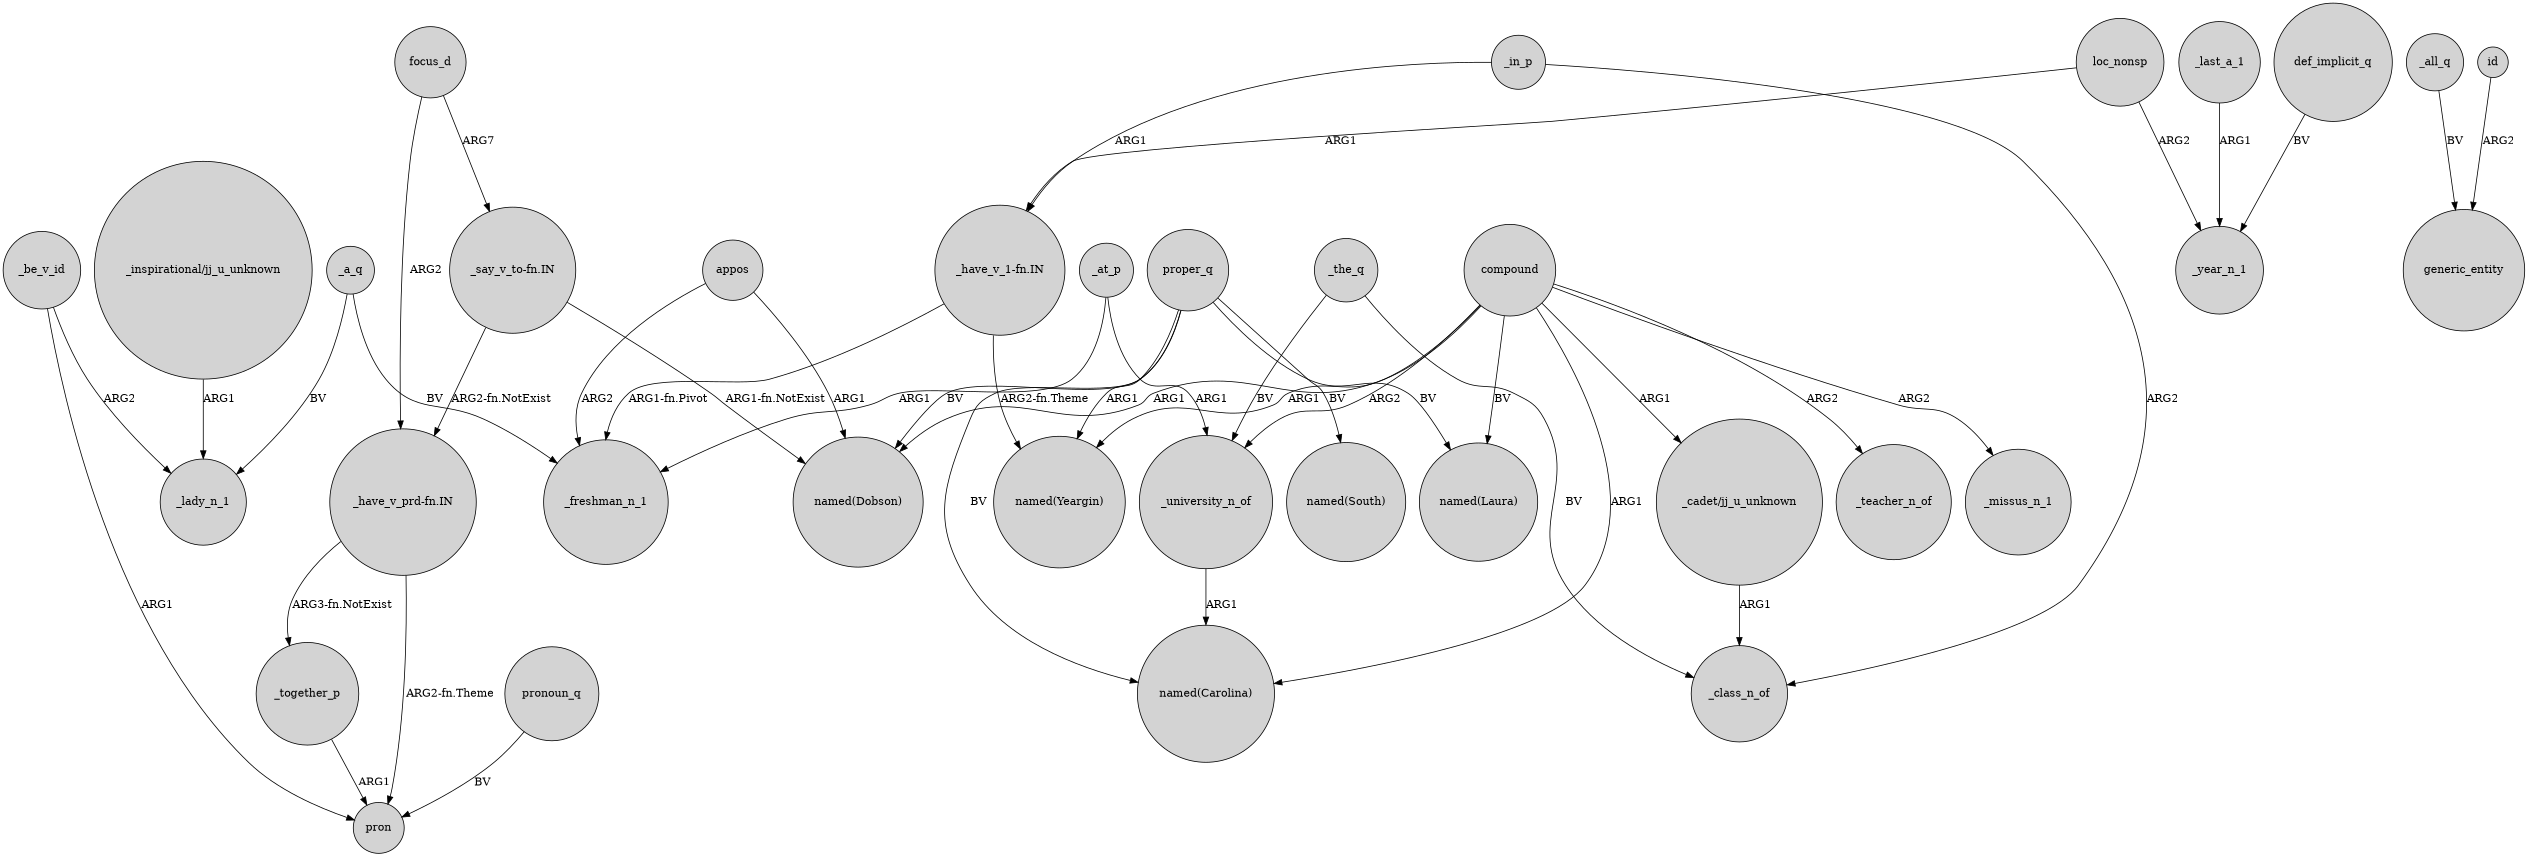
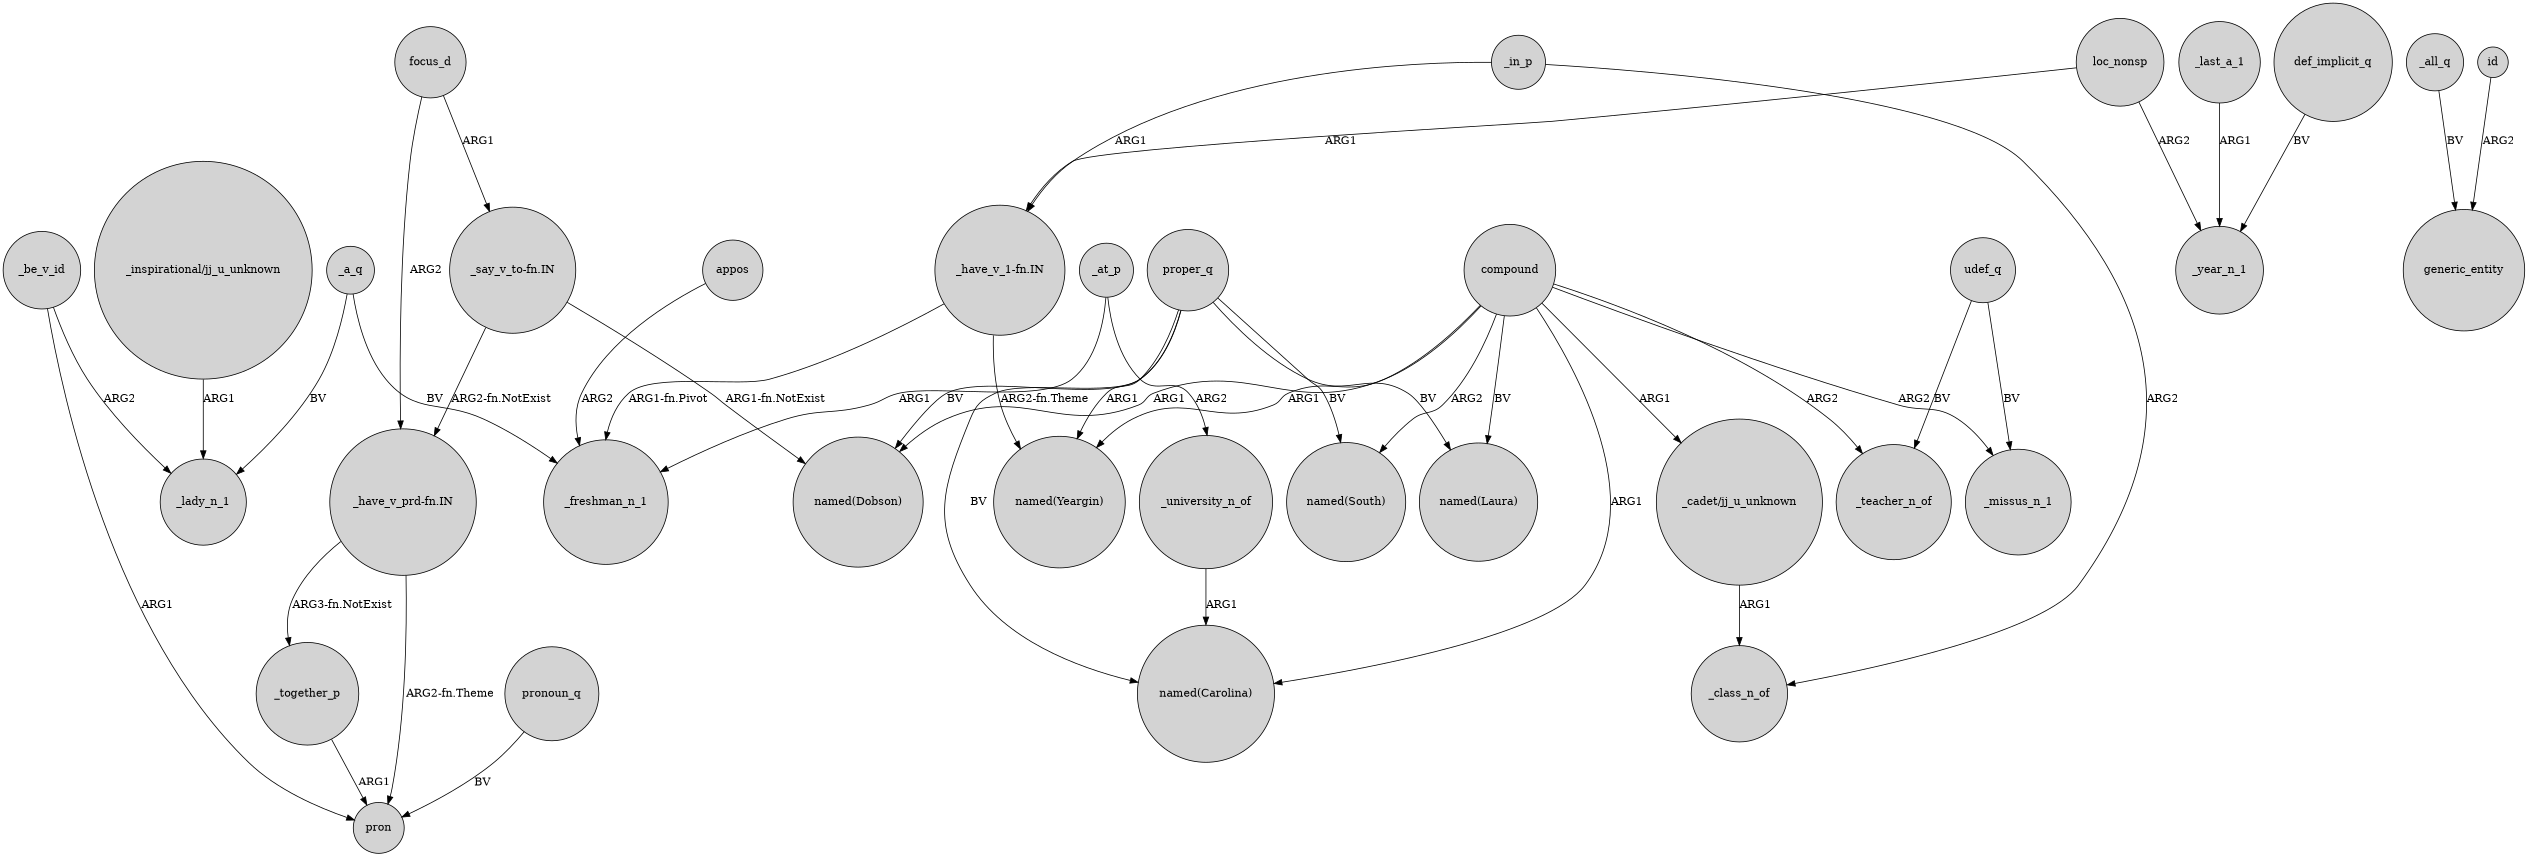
edge "focus_d" -> "_say_v_to-fn.IN": label "ARG7" -> "ARG1"
node "_the_q": removed
node "udef_q": added
edge "appos" -> "named(Dobson)": removed, label "ARG1"
edge "compound" -> "_university_n_of": now "compound" -> "named(South)"
edge "_at_p" -> "_university_n_of": label "ARG1" -> "ARG2"
